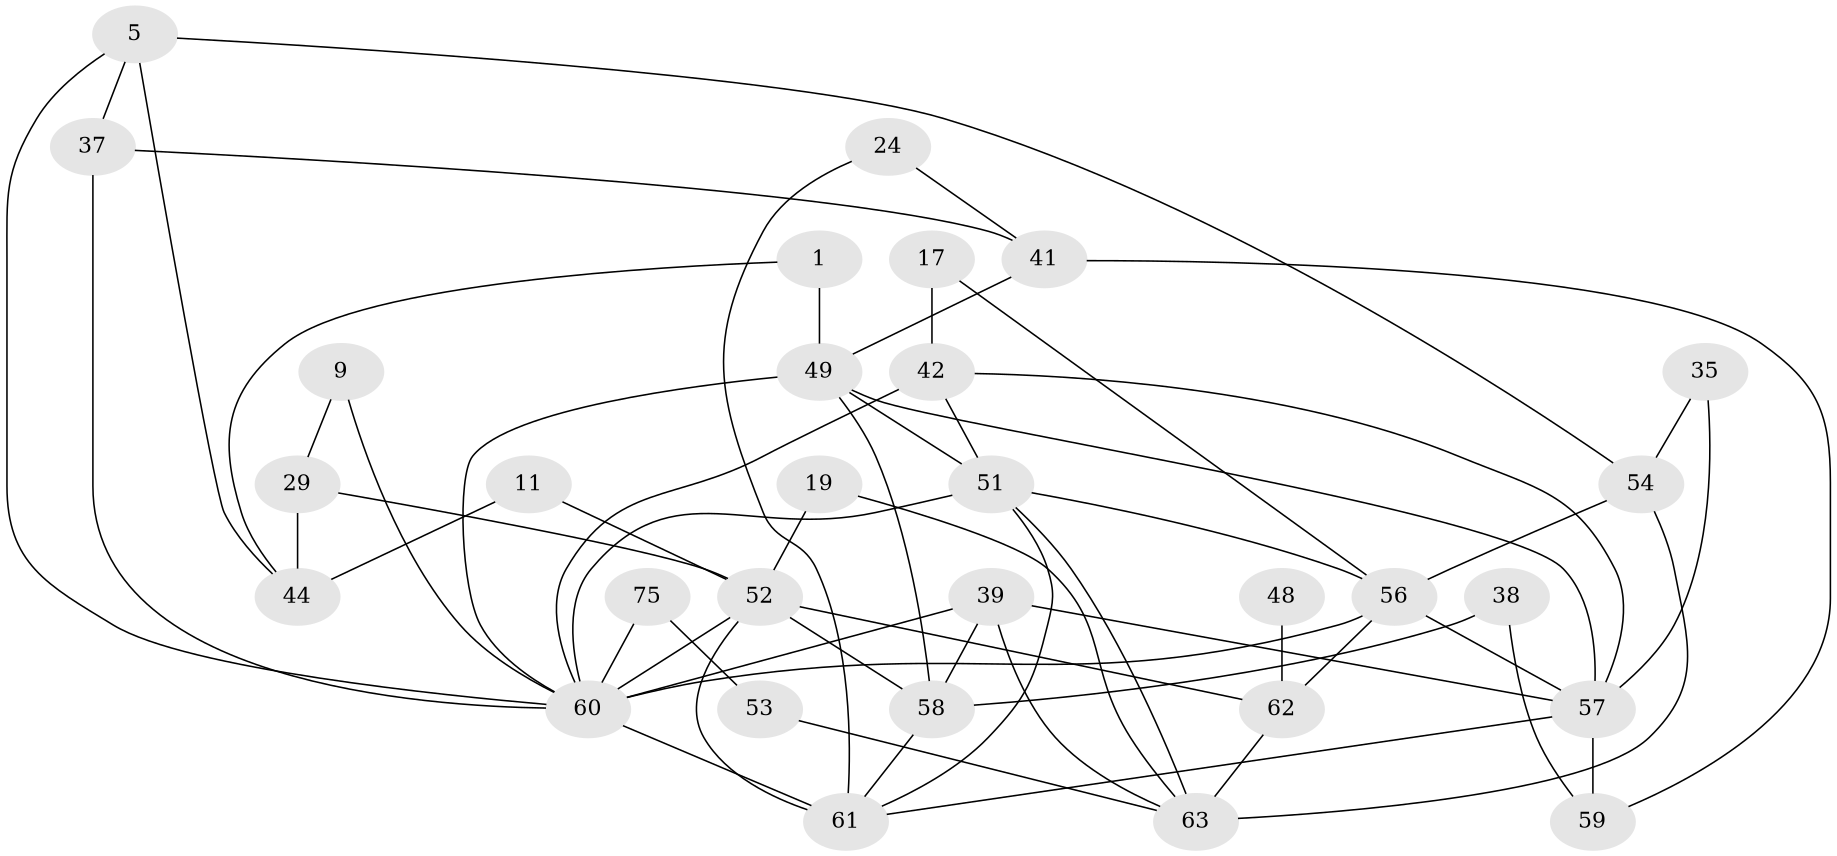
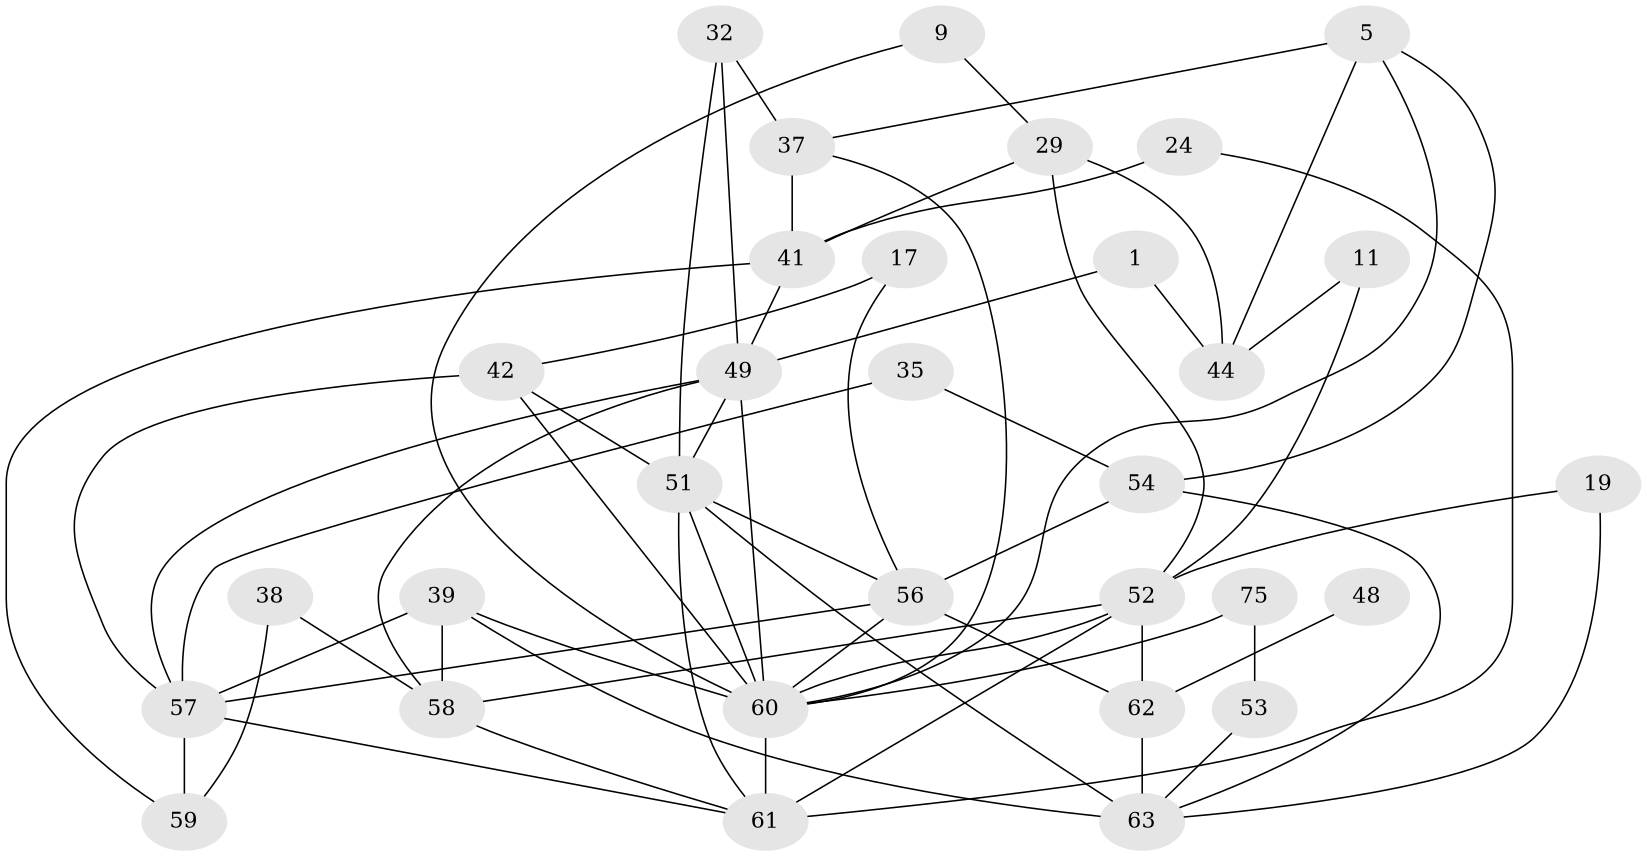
node "32": added
edge "29" -- "41": added
